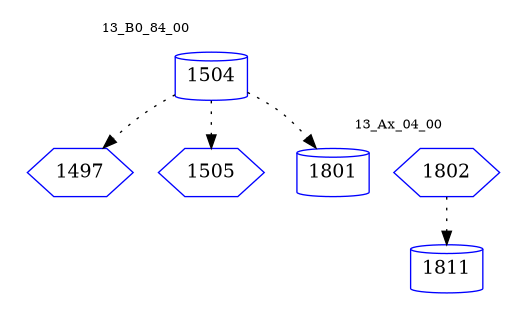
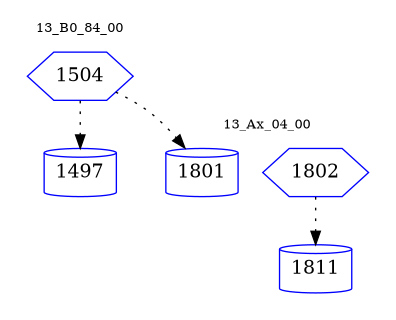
node "1504": shape cylinder -> hexagon
node "1497": shape hexagon -> cylinder
node "1505": removed
